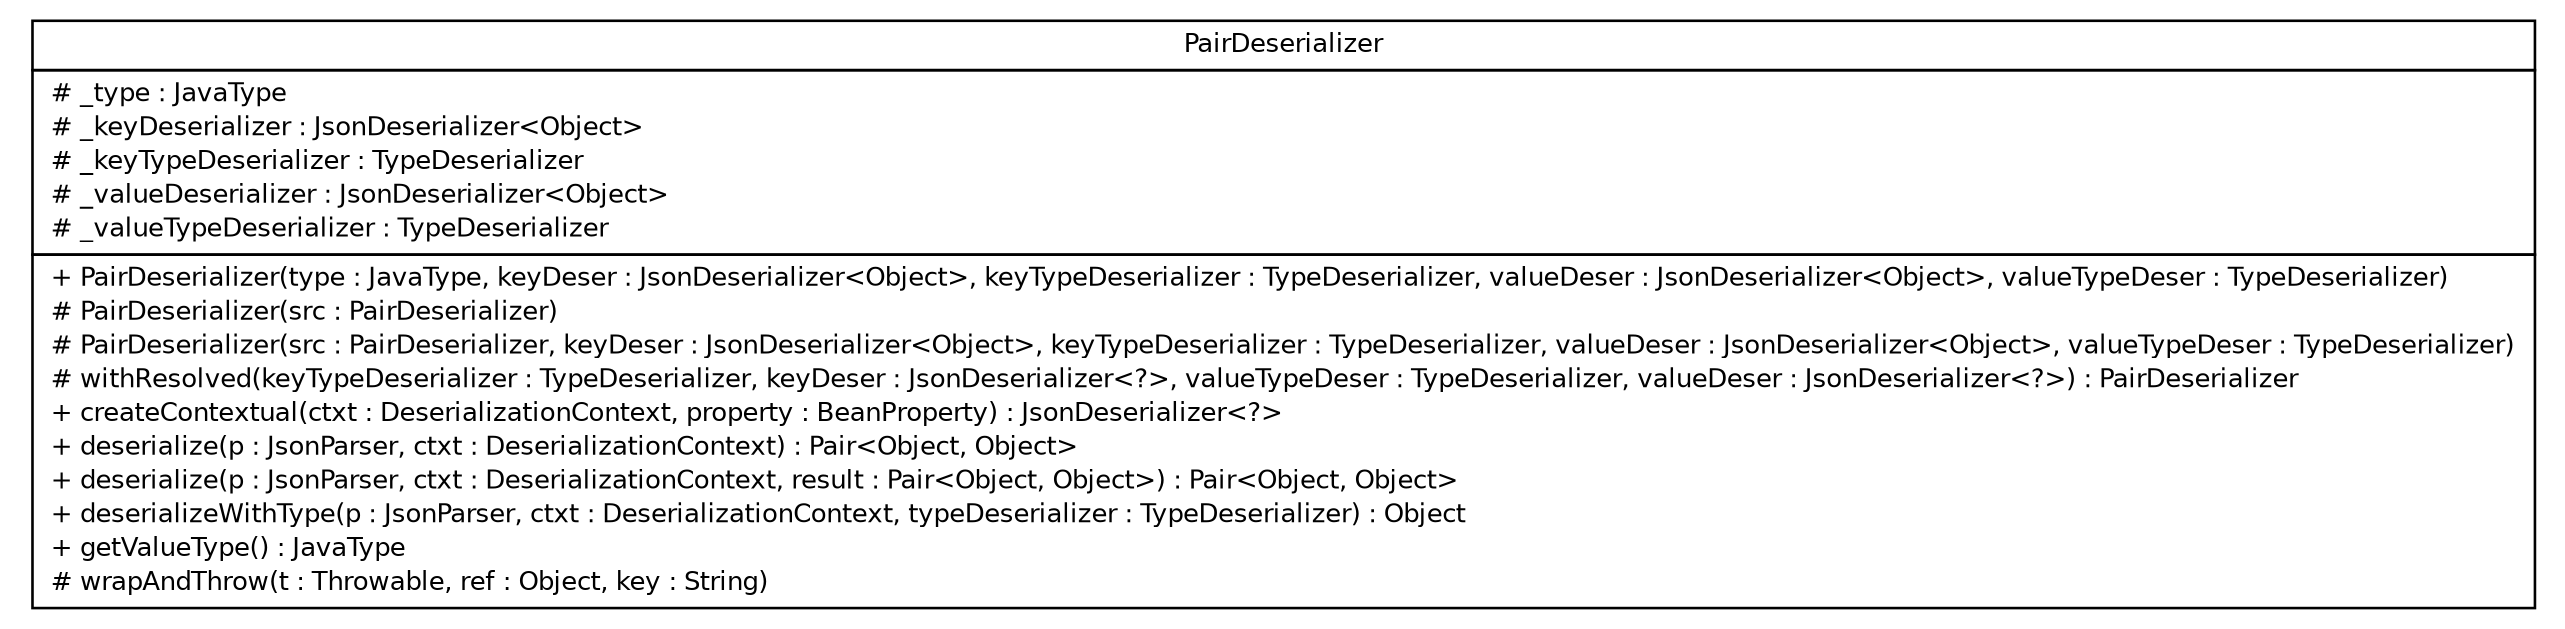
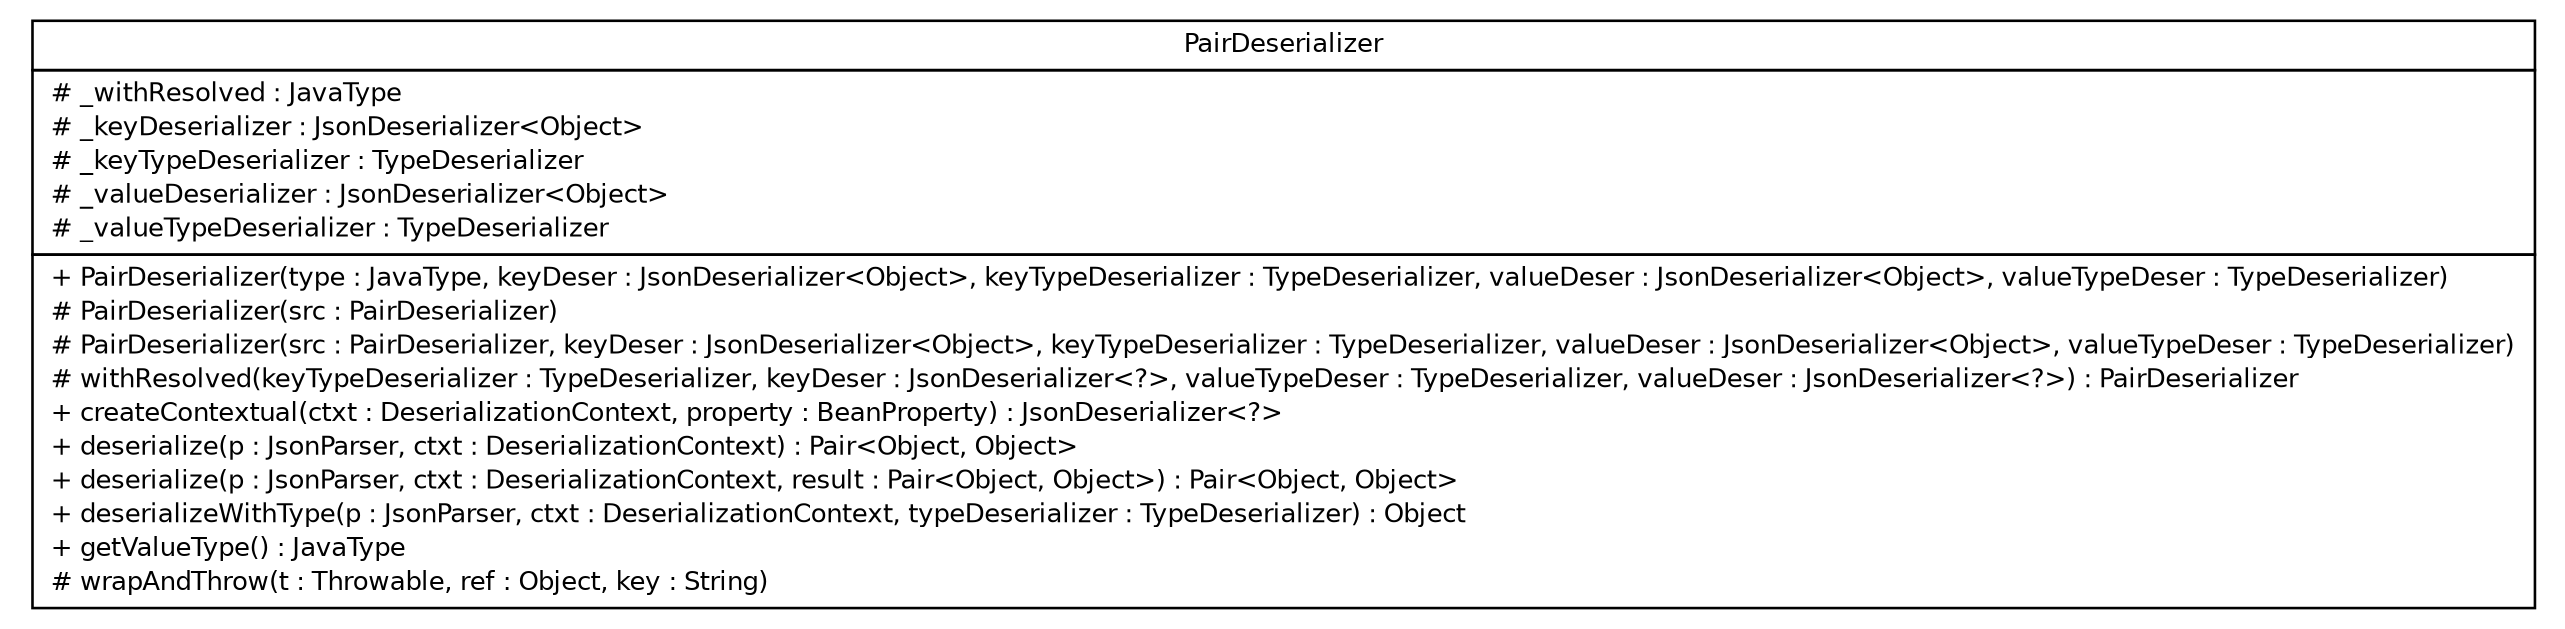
node "PairDeserializer": text "# _type : JavaType" -> "# _withResolved : JavaType"
